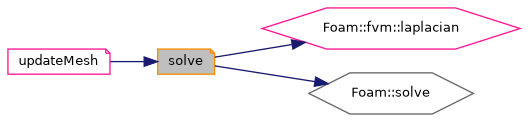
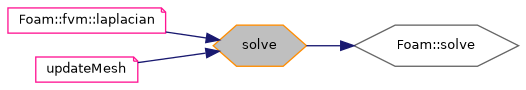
node "Foam::fvm::laplacian": shape hexagon -> note
edge "solve" -> "Foam::fvm::laplacian": reversed
node "solve": shape note -> hexagon
